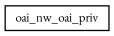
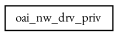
node "oai_nw_oai_priv": label "oai_nw_oai_priv" -> "oai_nw_drv_priv"
